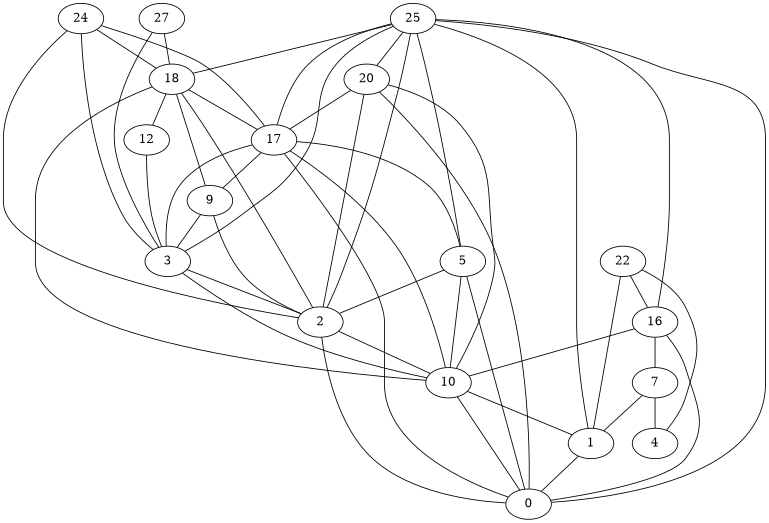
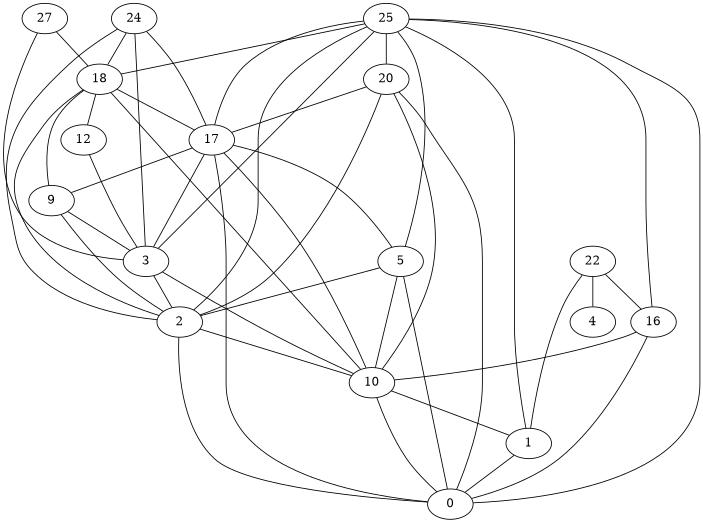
node "7": removed
